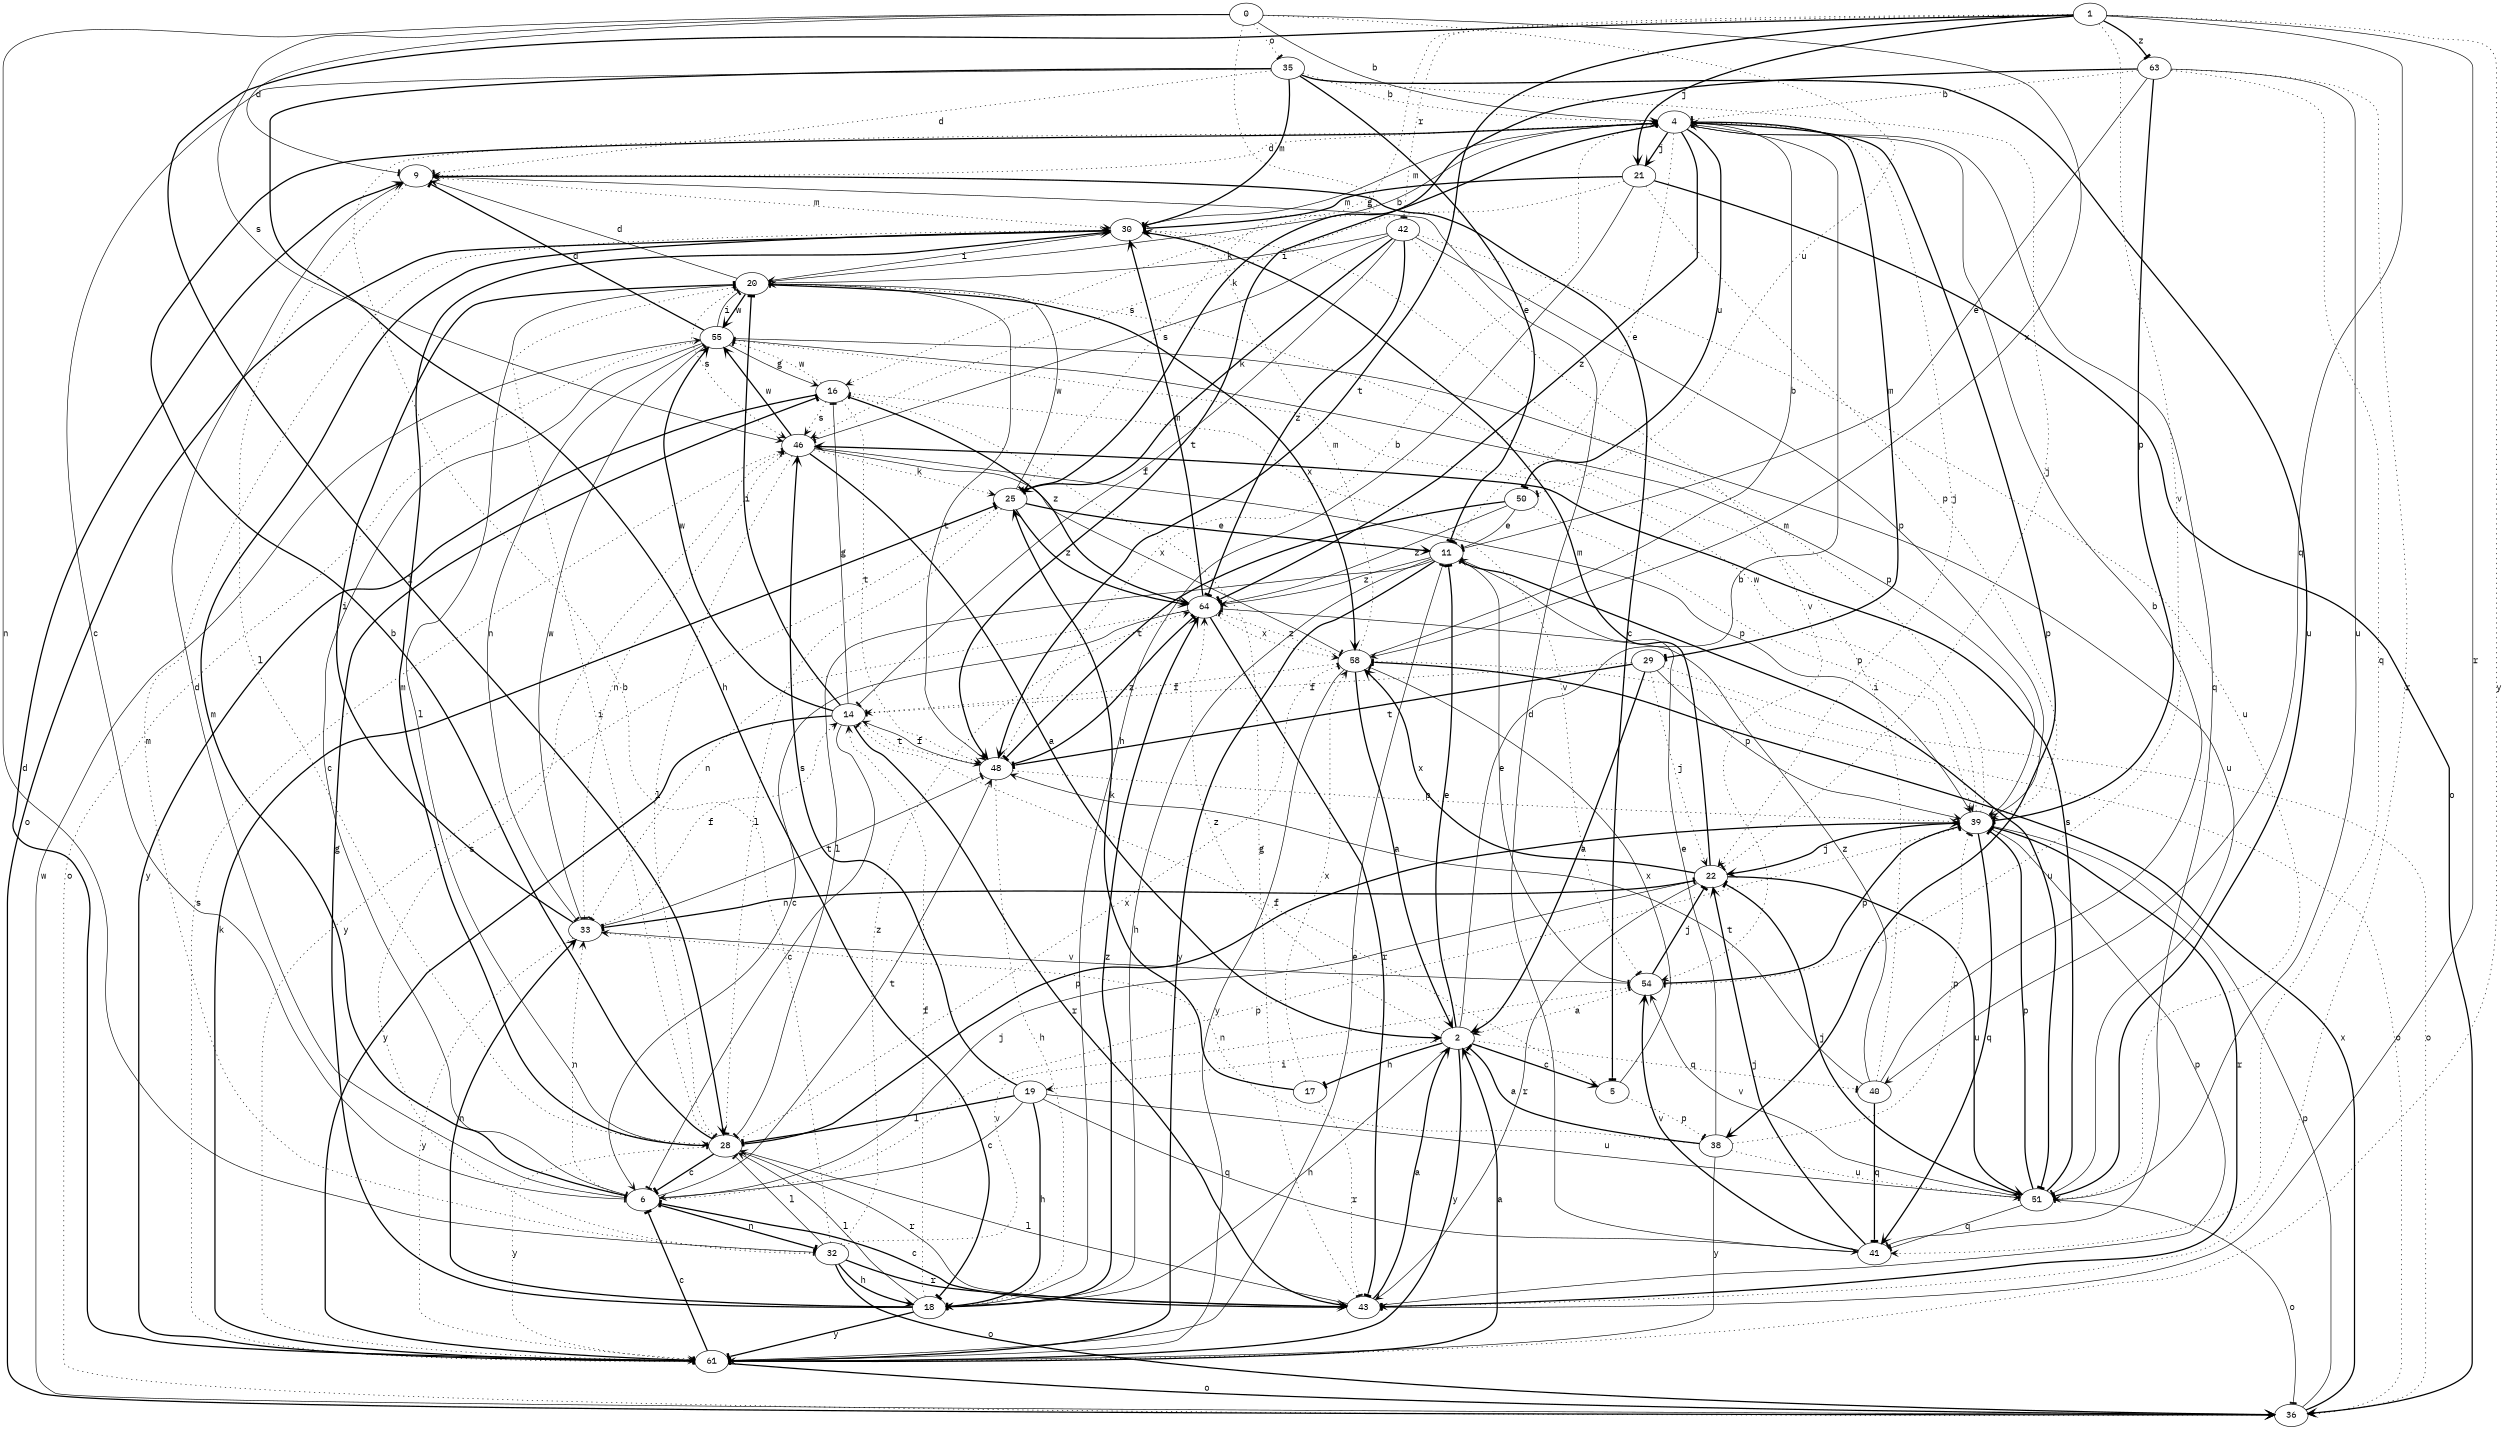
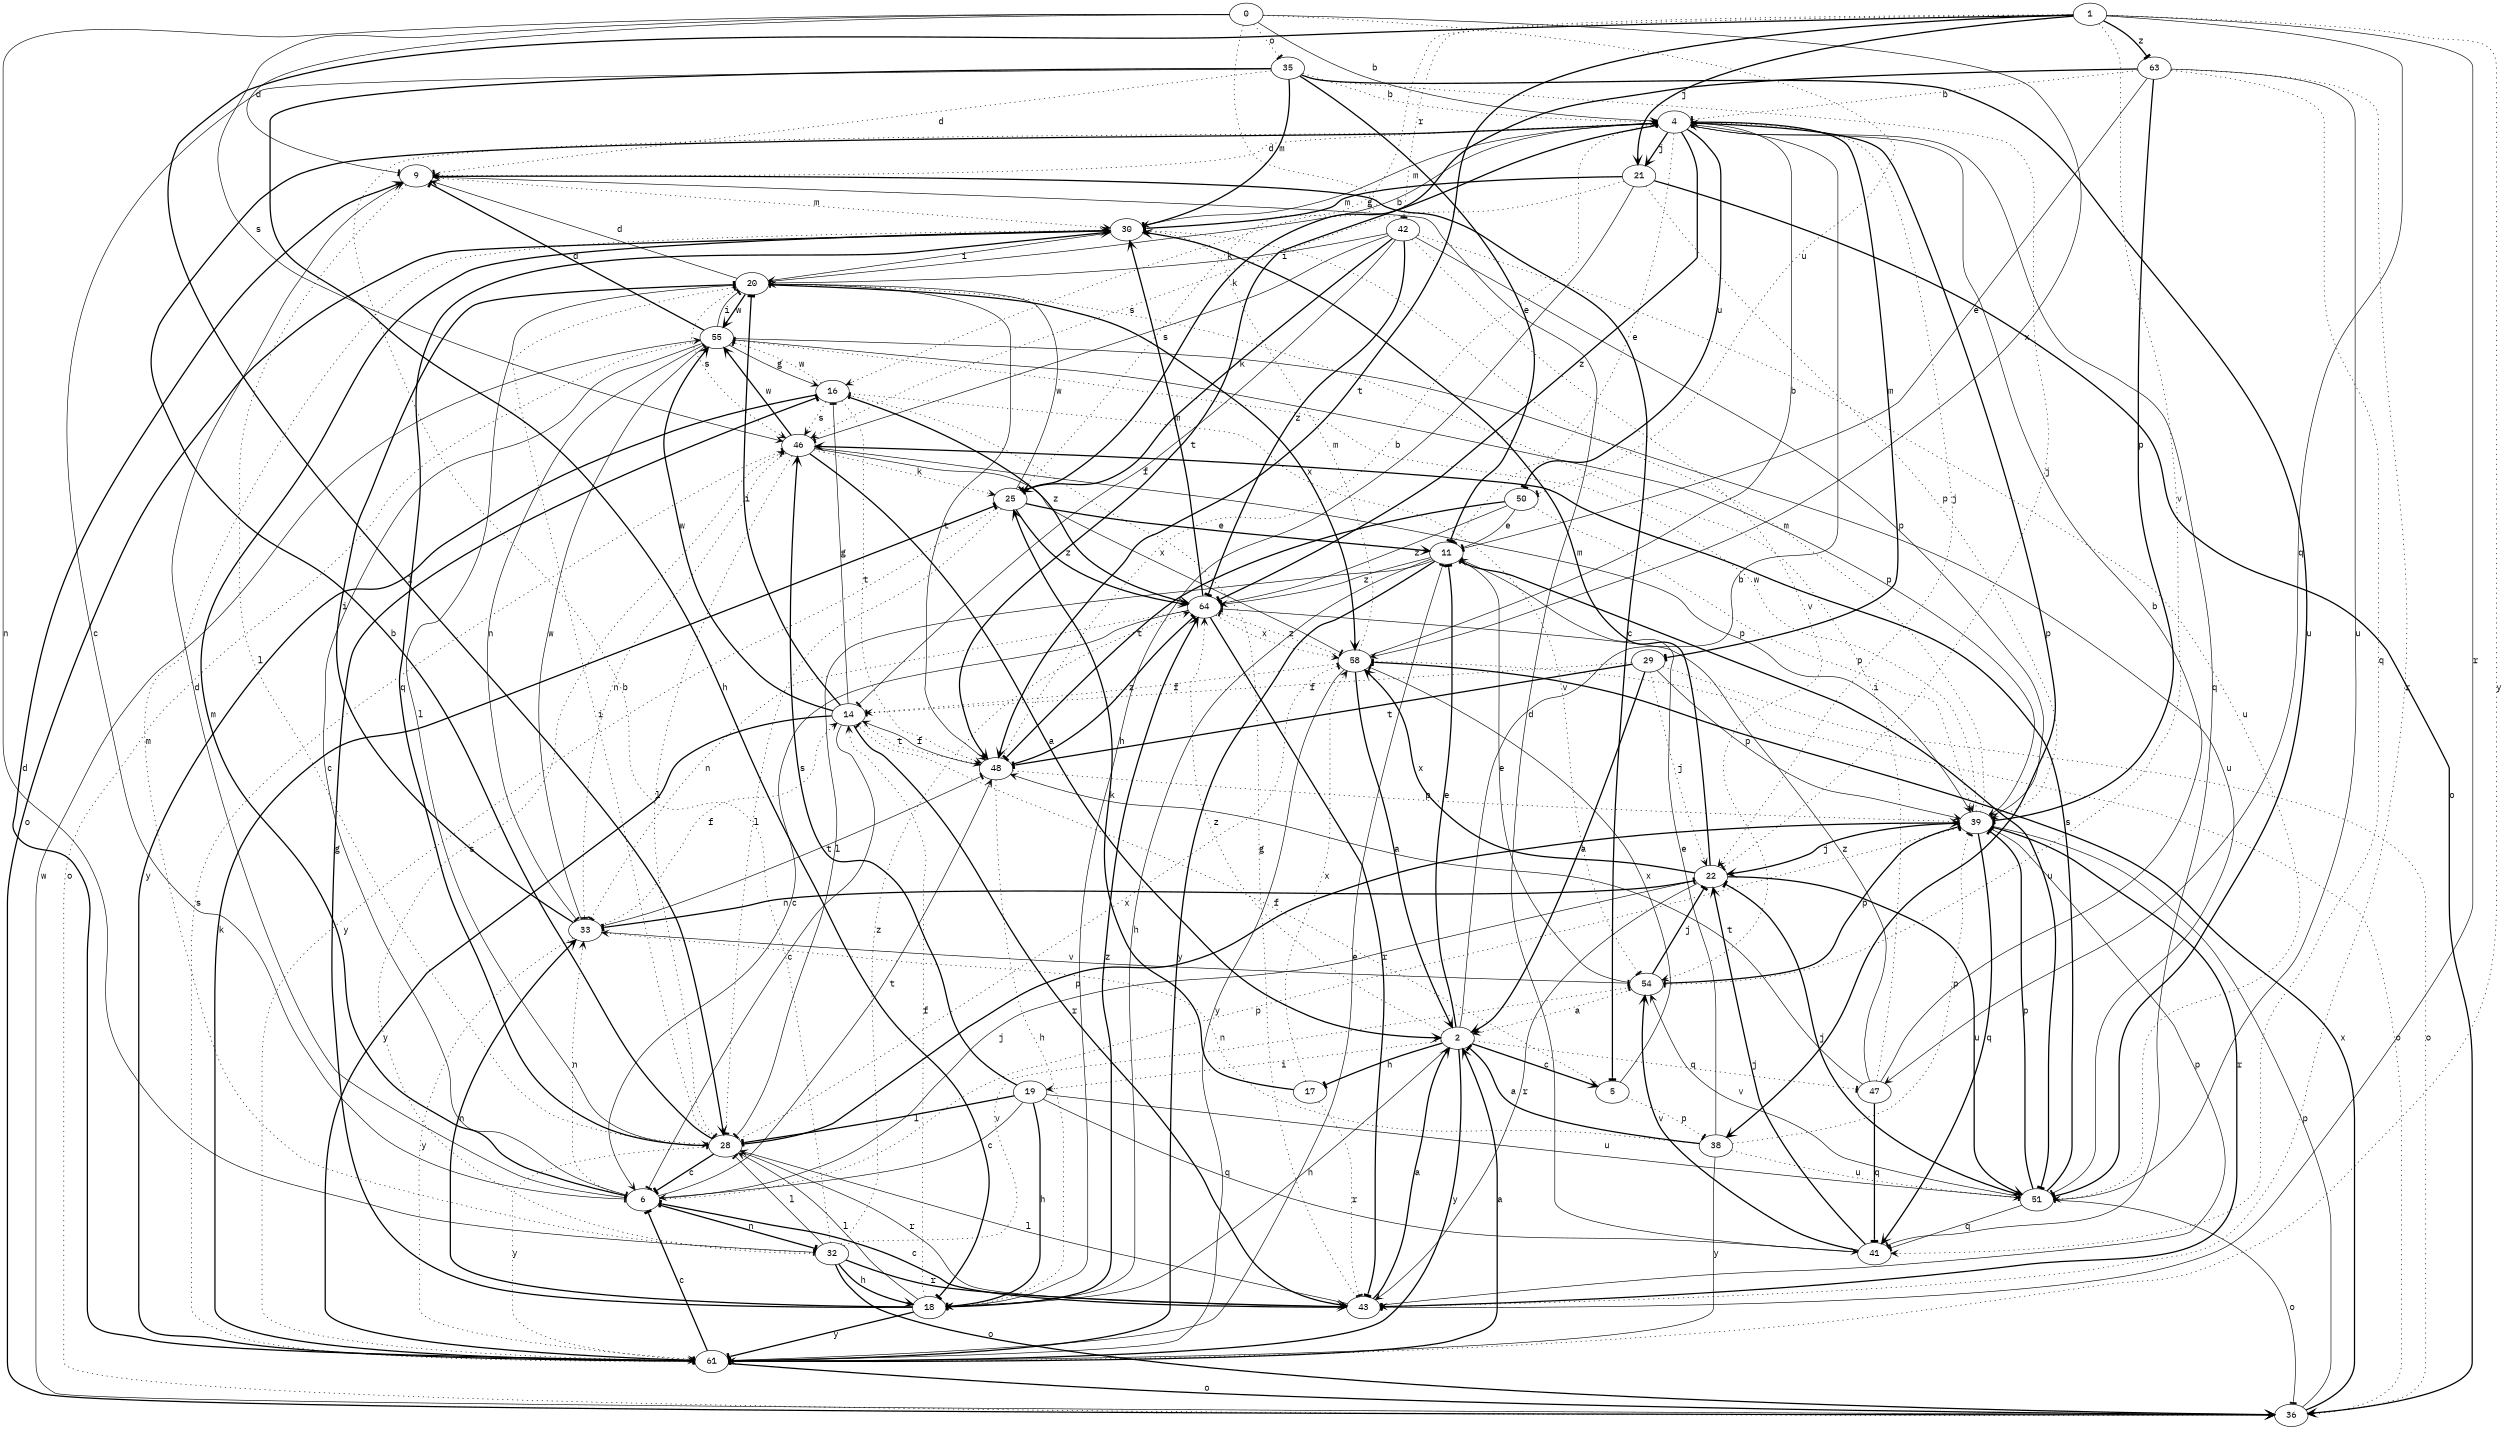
edge "28" -> "30": label "m" -> "q"
node "40": label "40" -> "47"
